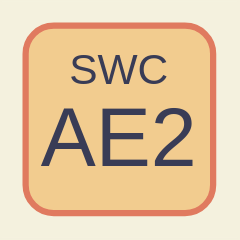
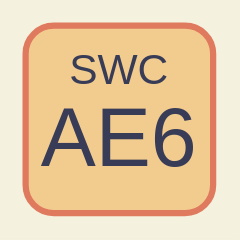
node "AE2": label "AE2" -> "AE6"
